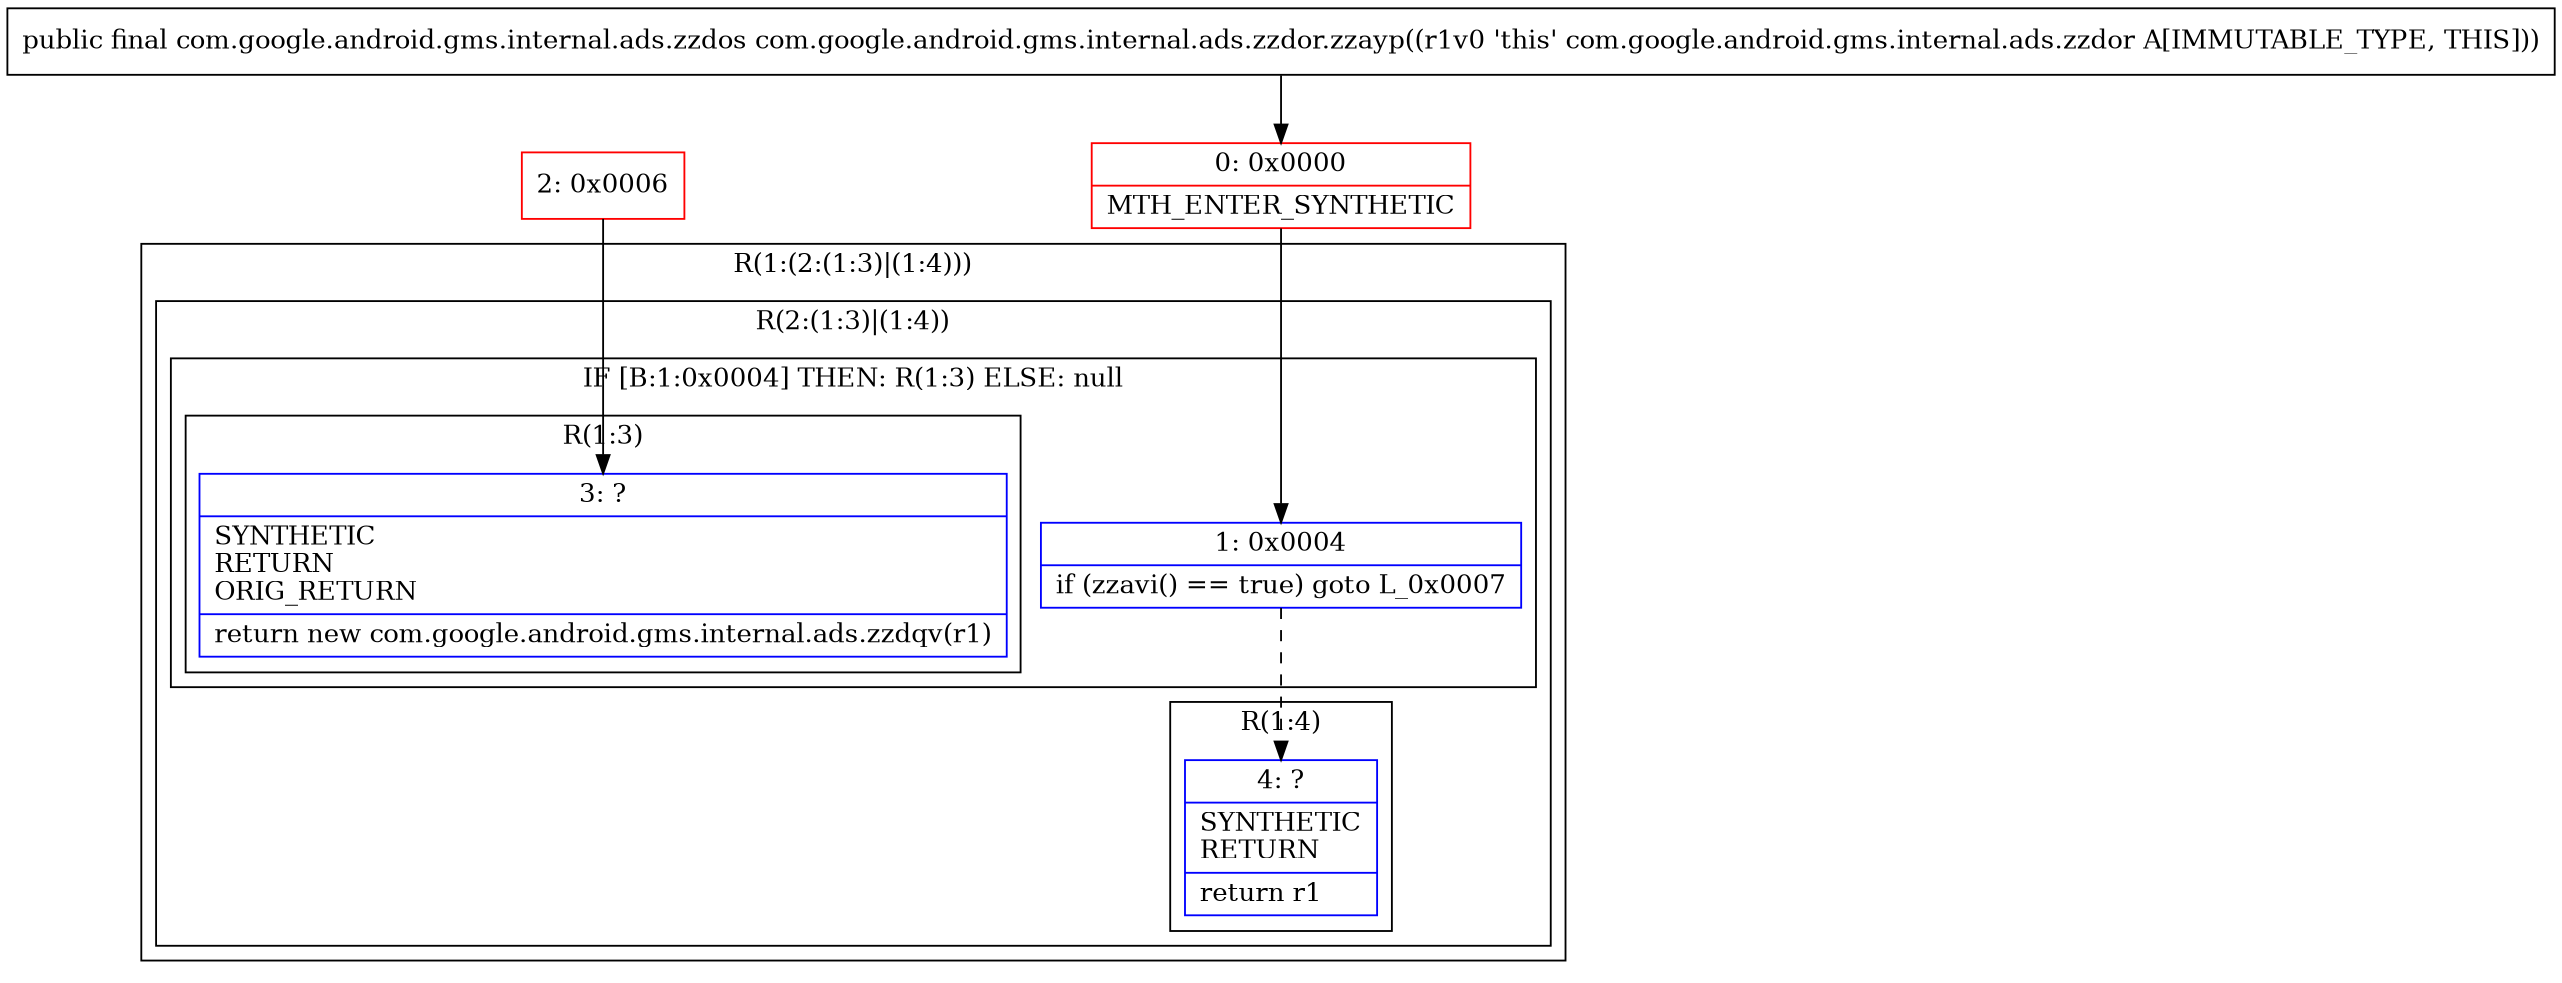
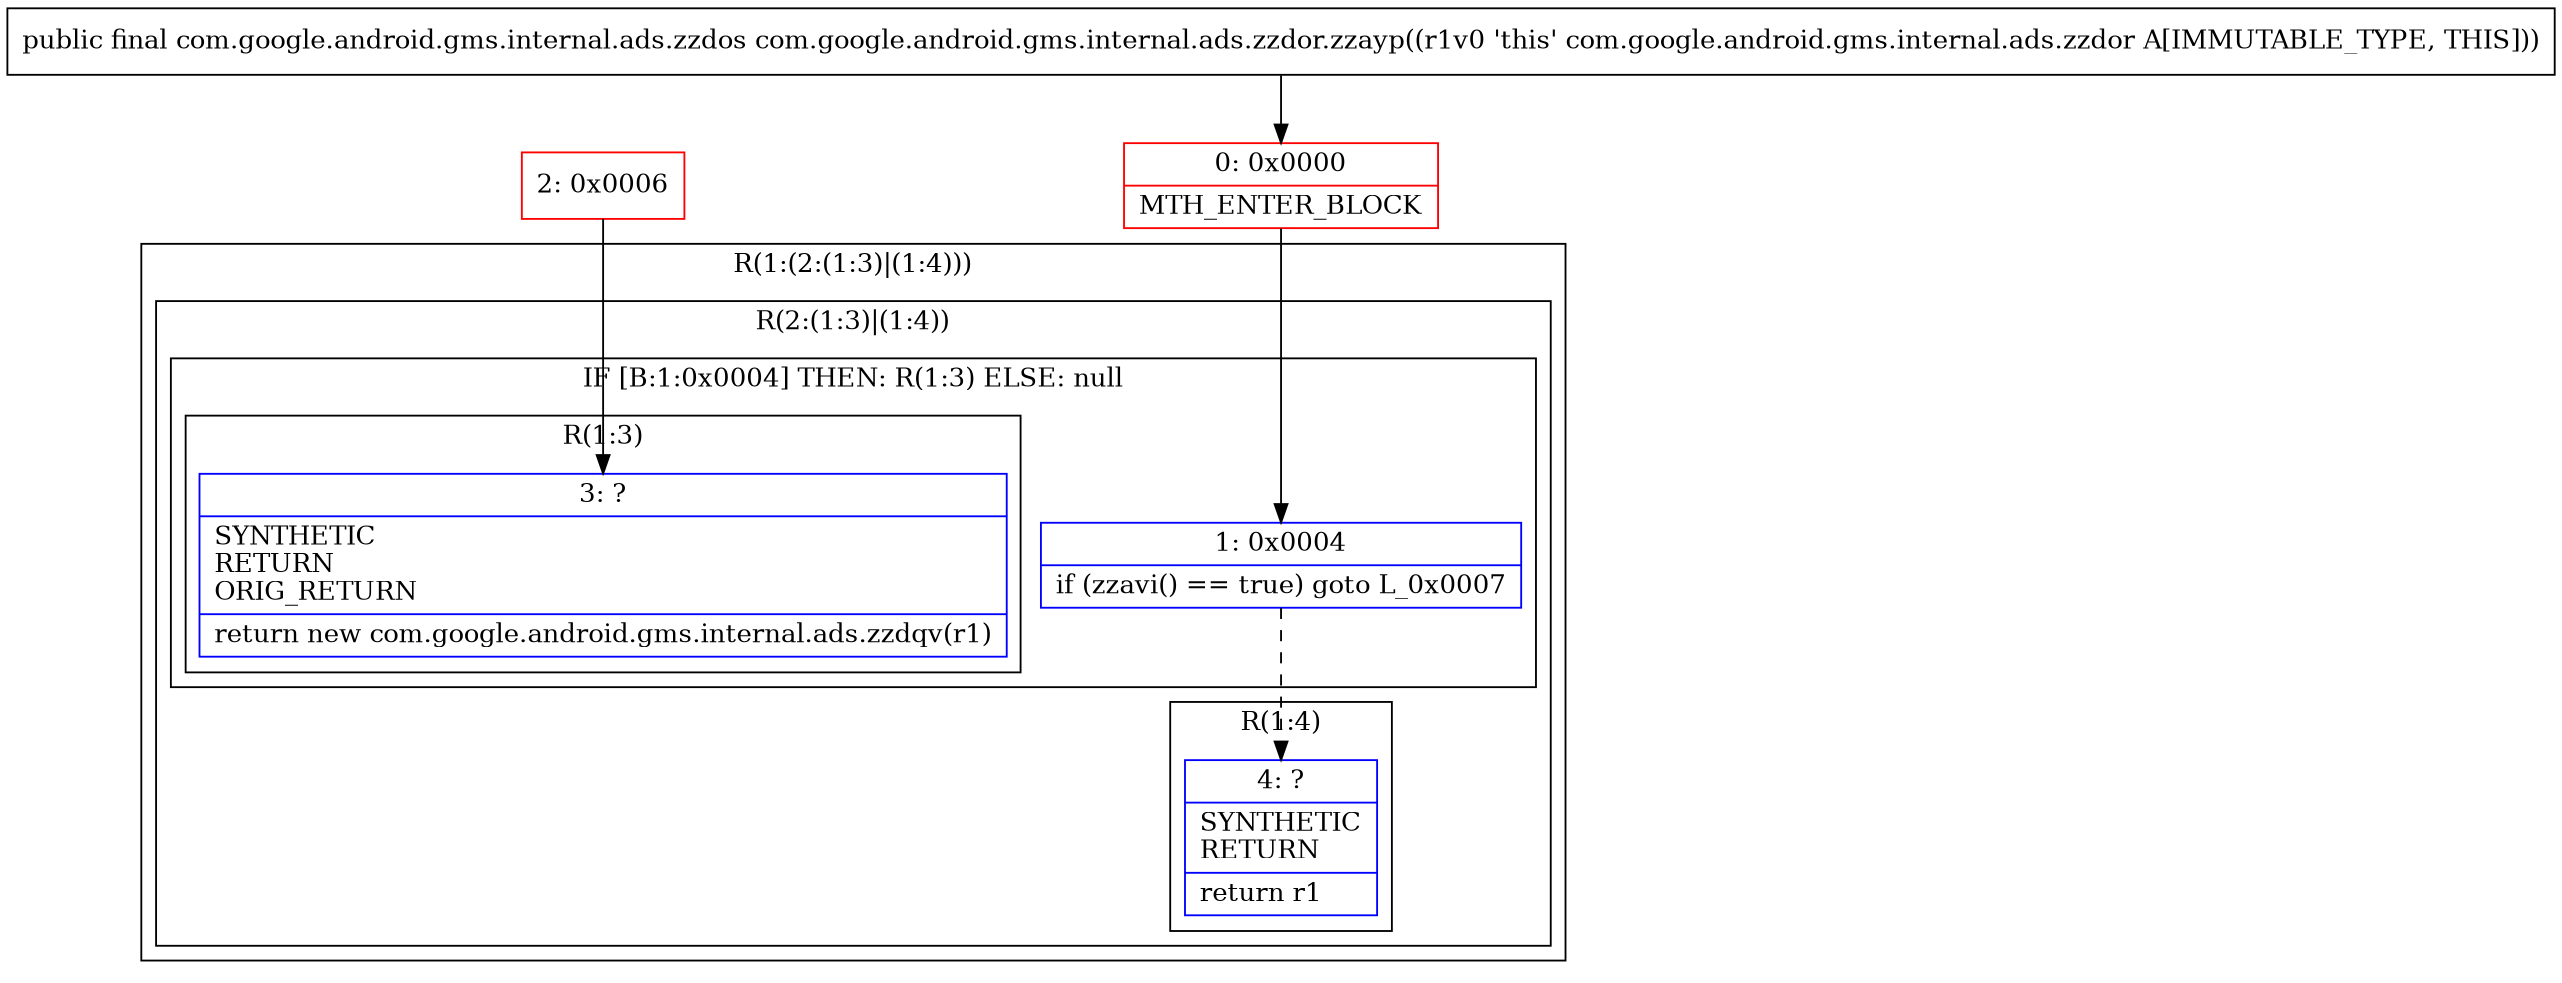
node "0: 0x0000": text "MTH_ENTER_SYNTHETIC" -> "MTH_ENTER_BLOCK"
